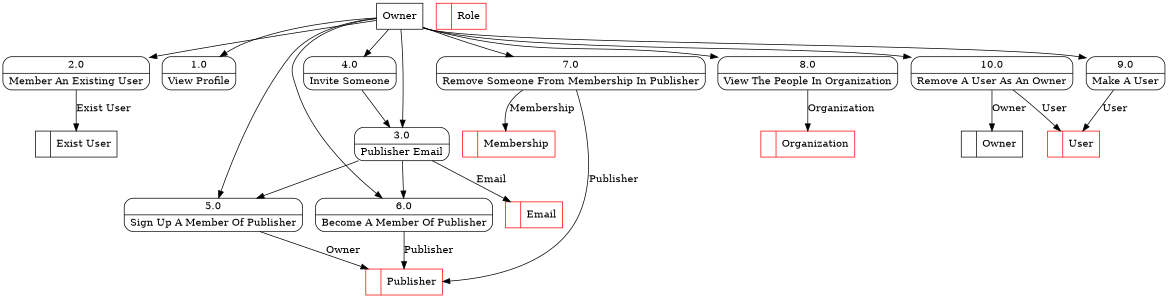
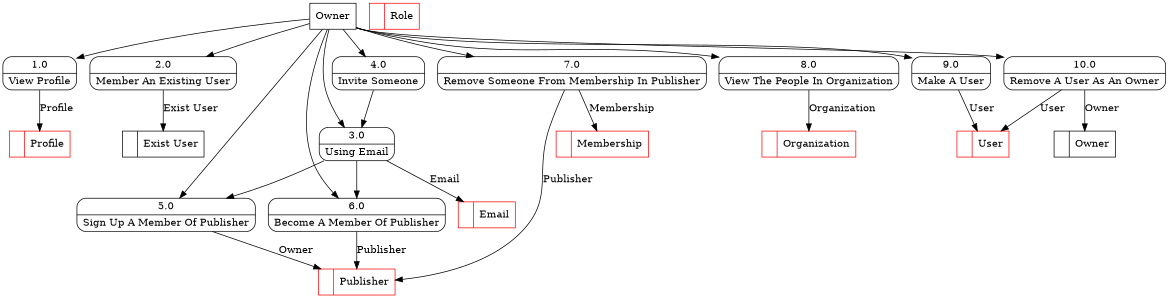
node "Profile": added
node "3.0": text "Publisher Email" -> "Using Email"
